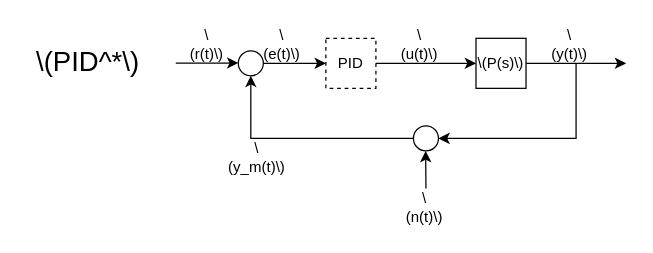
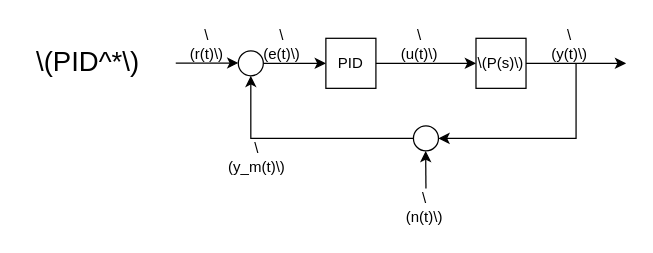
node "PID": style dashed -> solid
